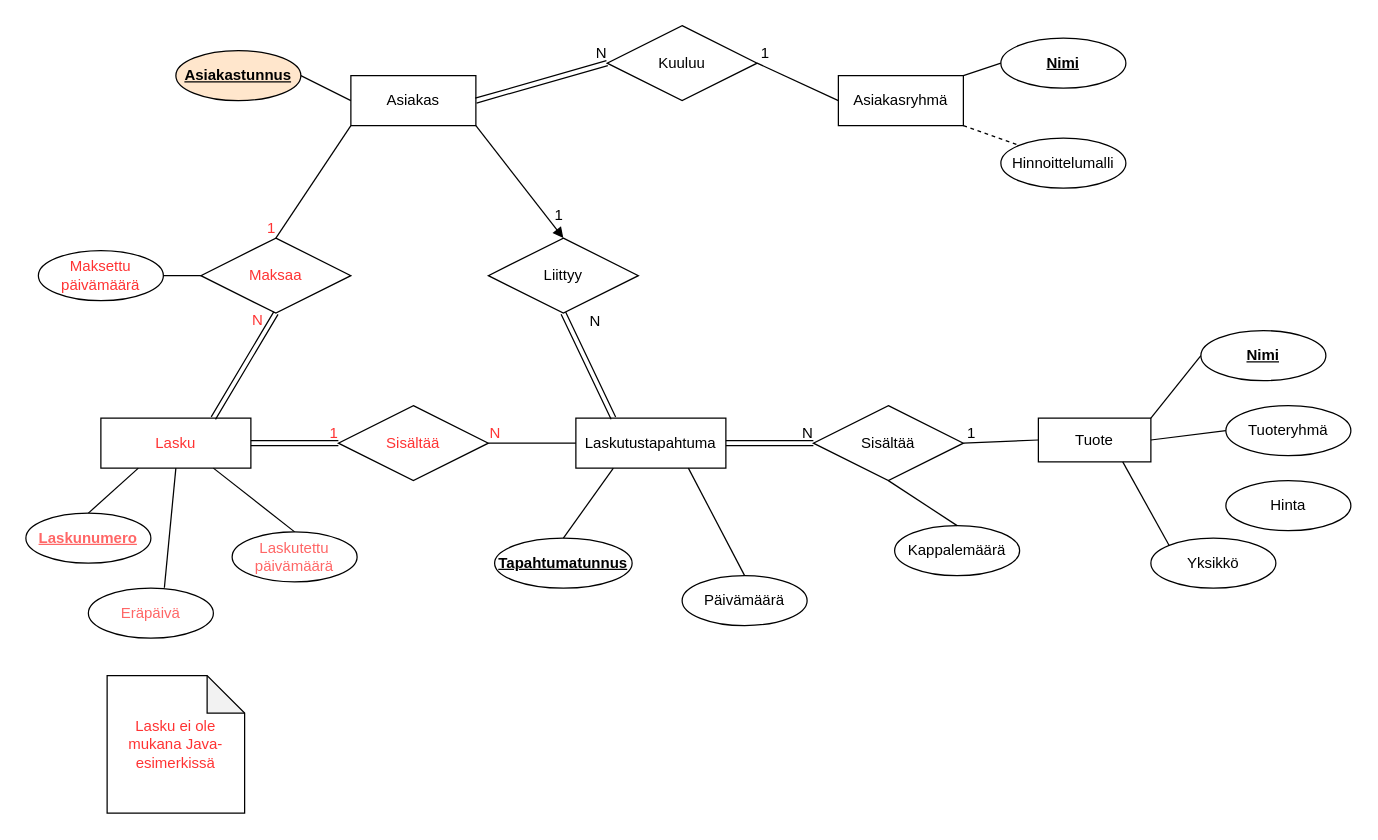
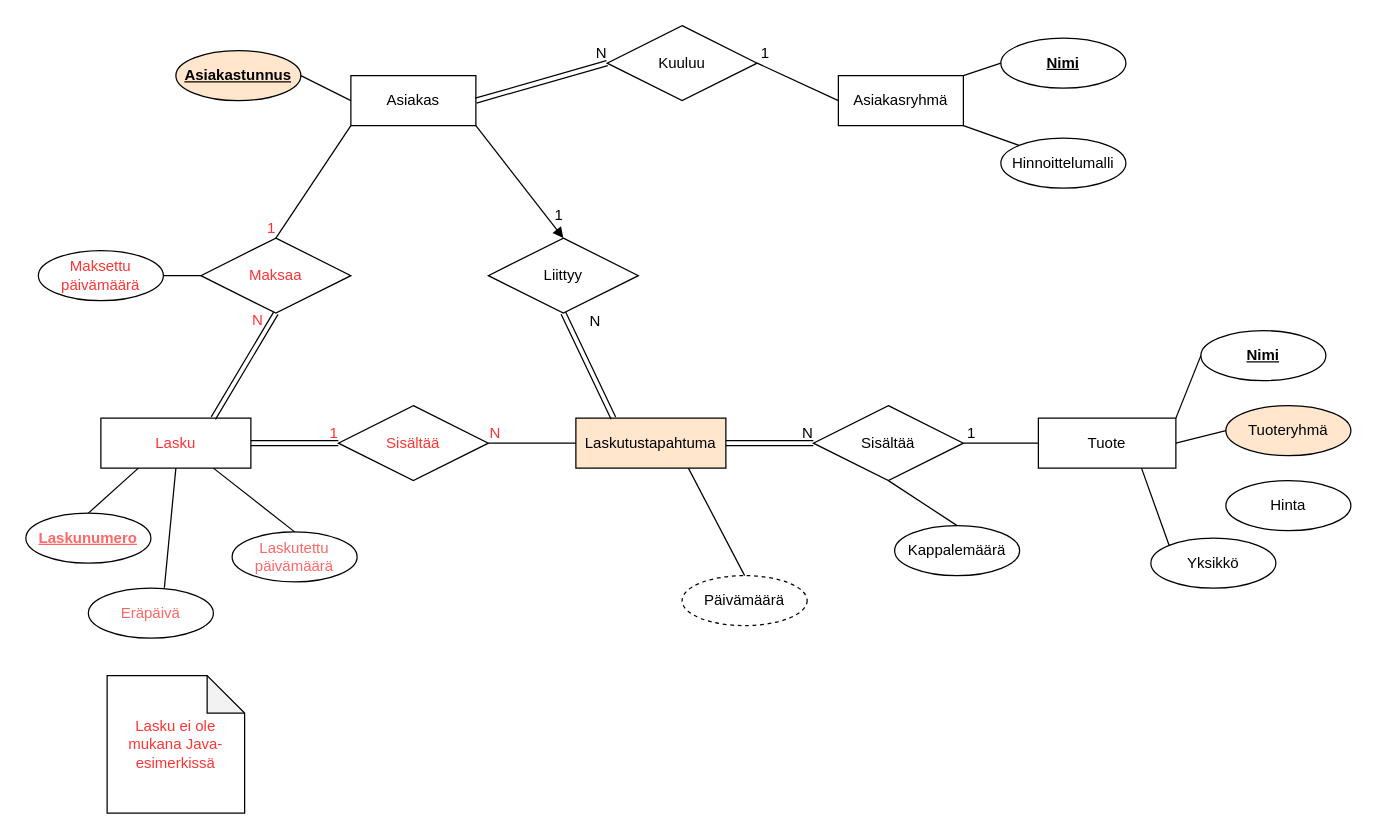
edge "Asiakasryhmä" -- "Hinnoittelumalli": style dashed -> solid
node "Tuoteryhmä": fillcolor #ffffff -> #ffe6cc
node "Tuote": size 113x44 -> 138x50
node "Laskutustapahtuma": fillcolor #ffffff -> #ffe6cc
edge "Laskutustapahtuma" -- "Tapahtumatunnus": removed
node "Tapahtumatunnus": removed
node "Päivämäärä": style solid -> dashed
